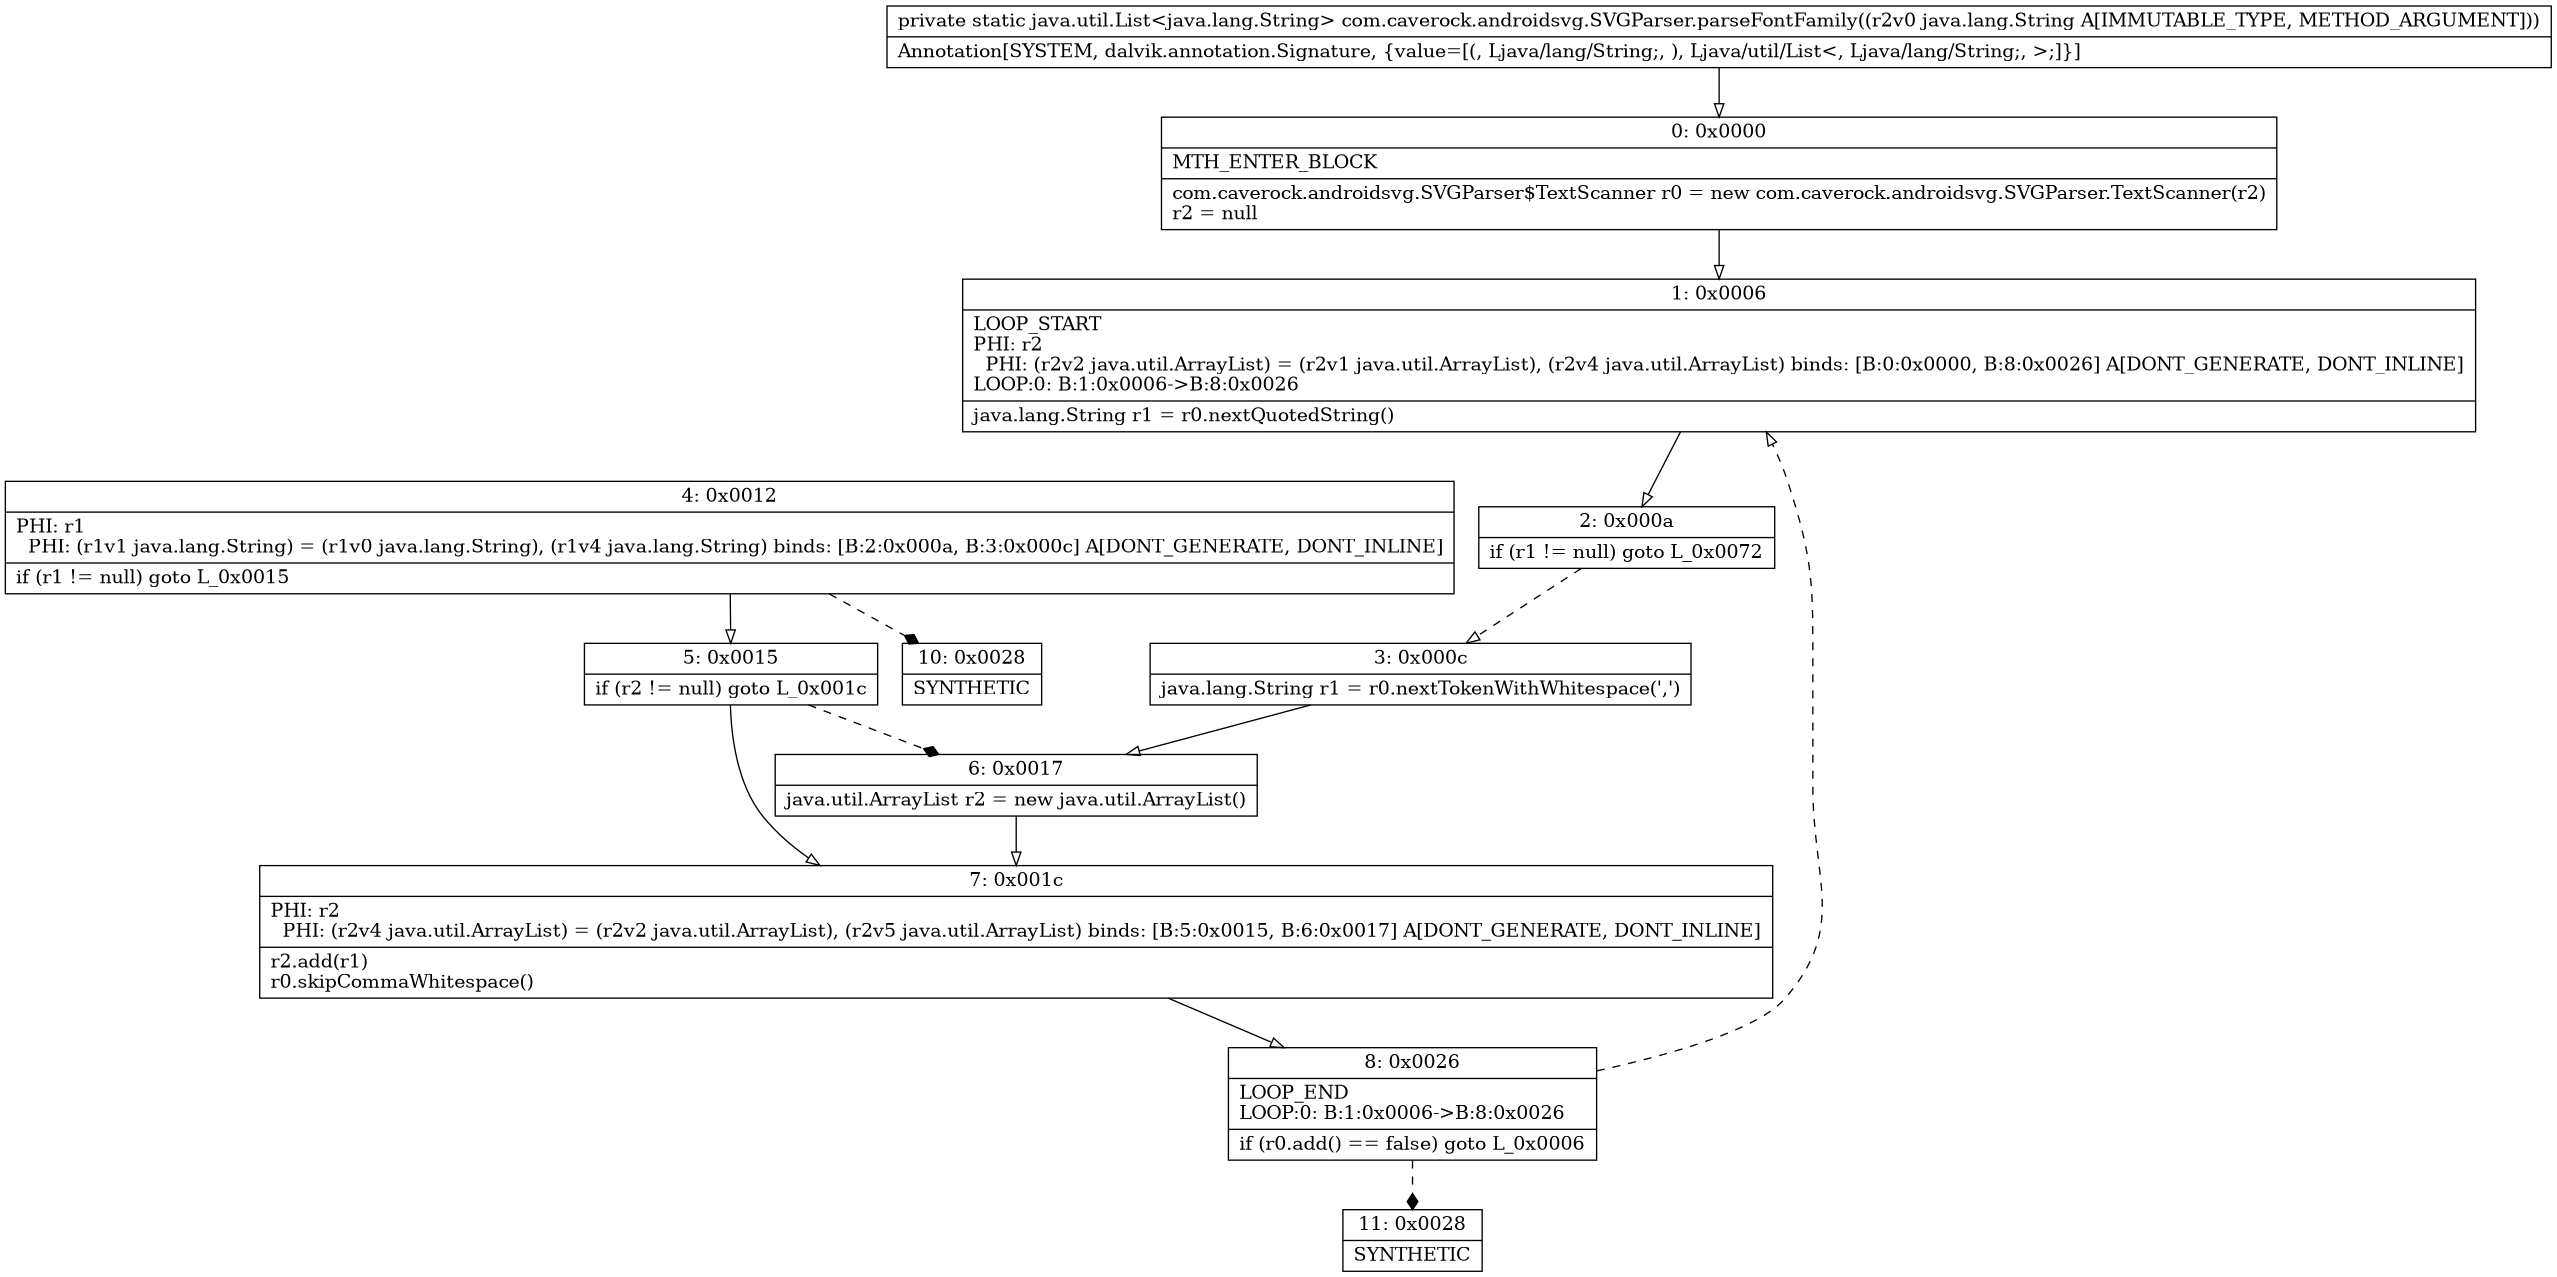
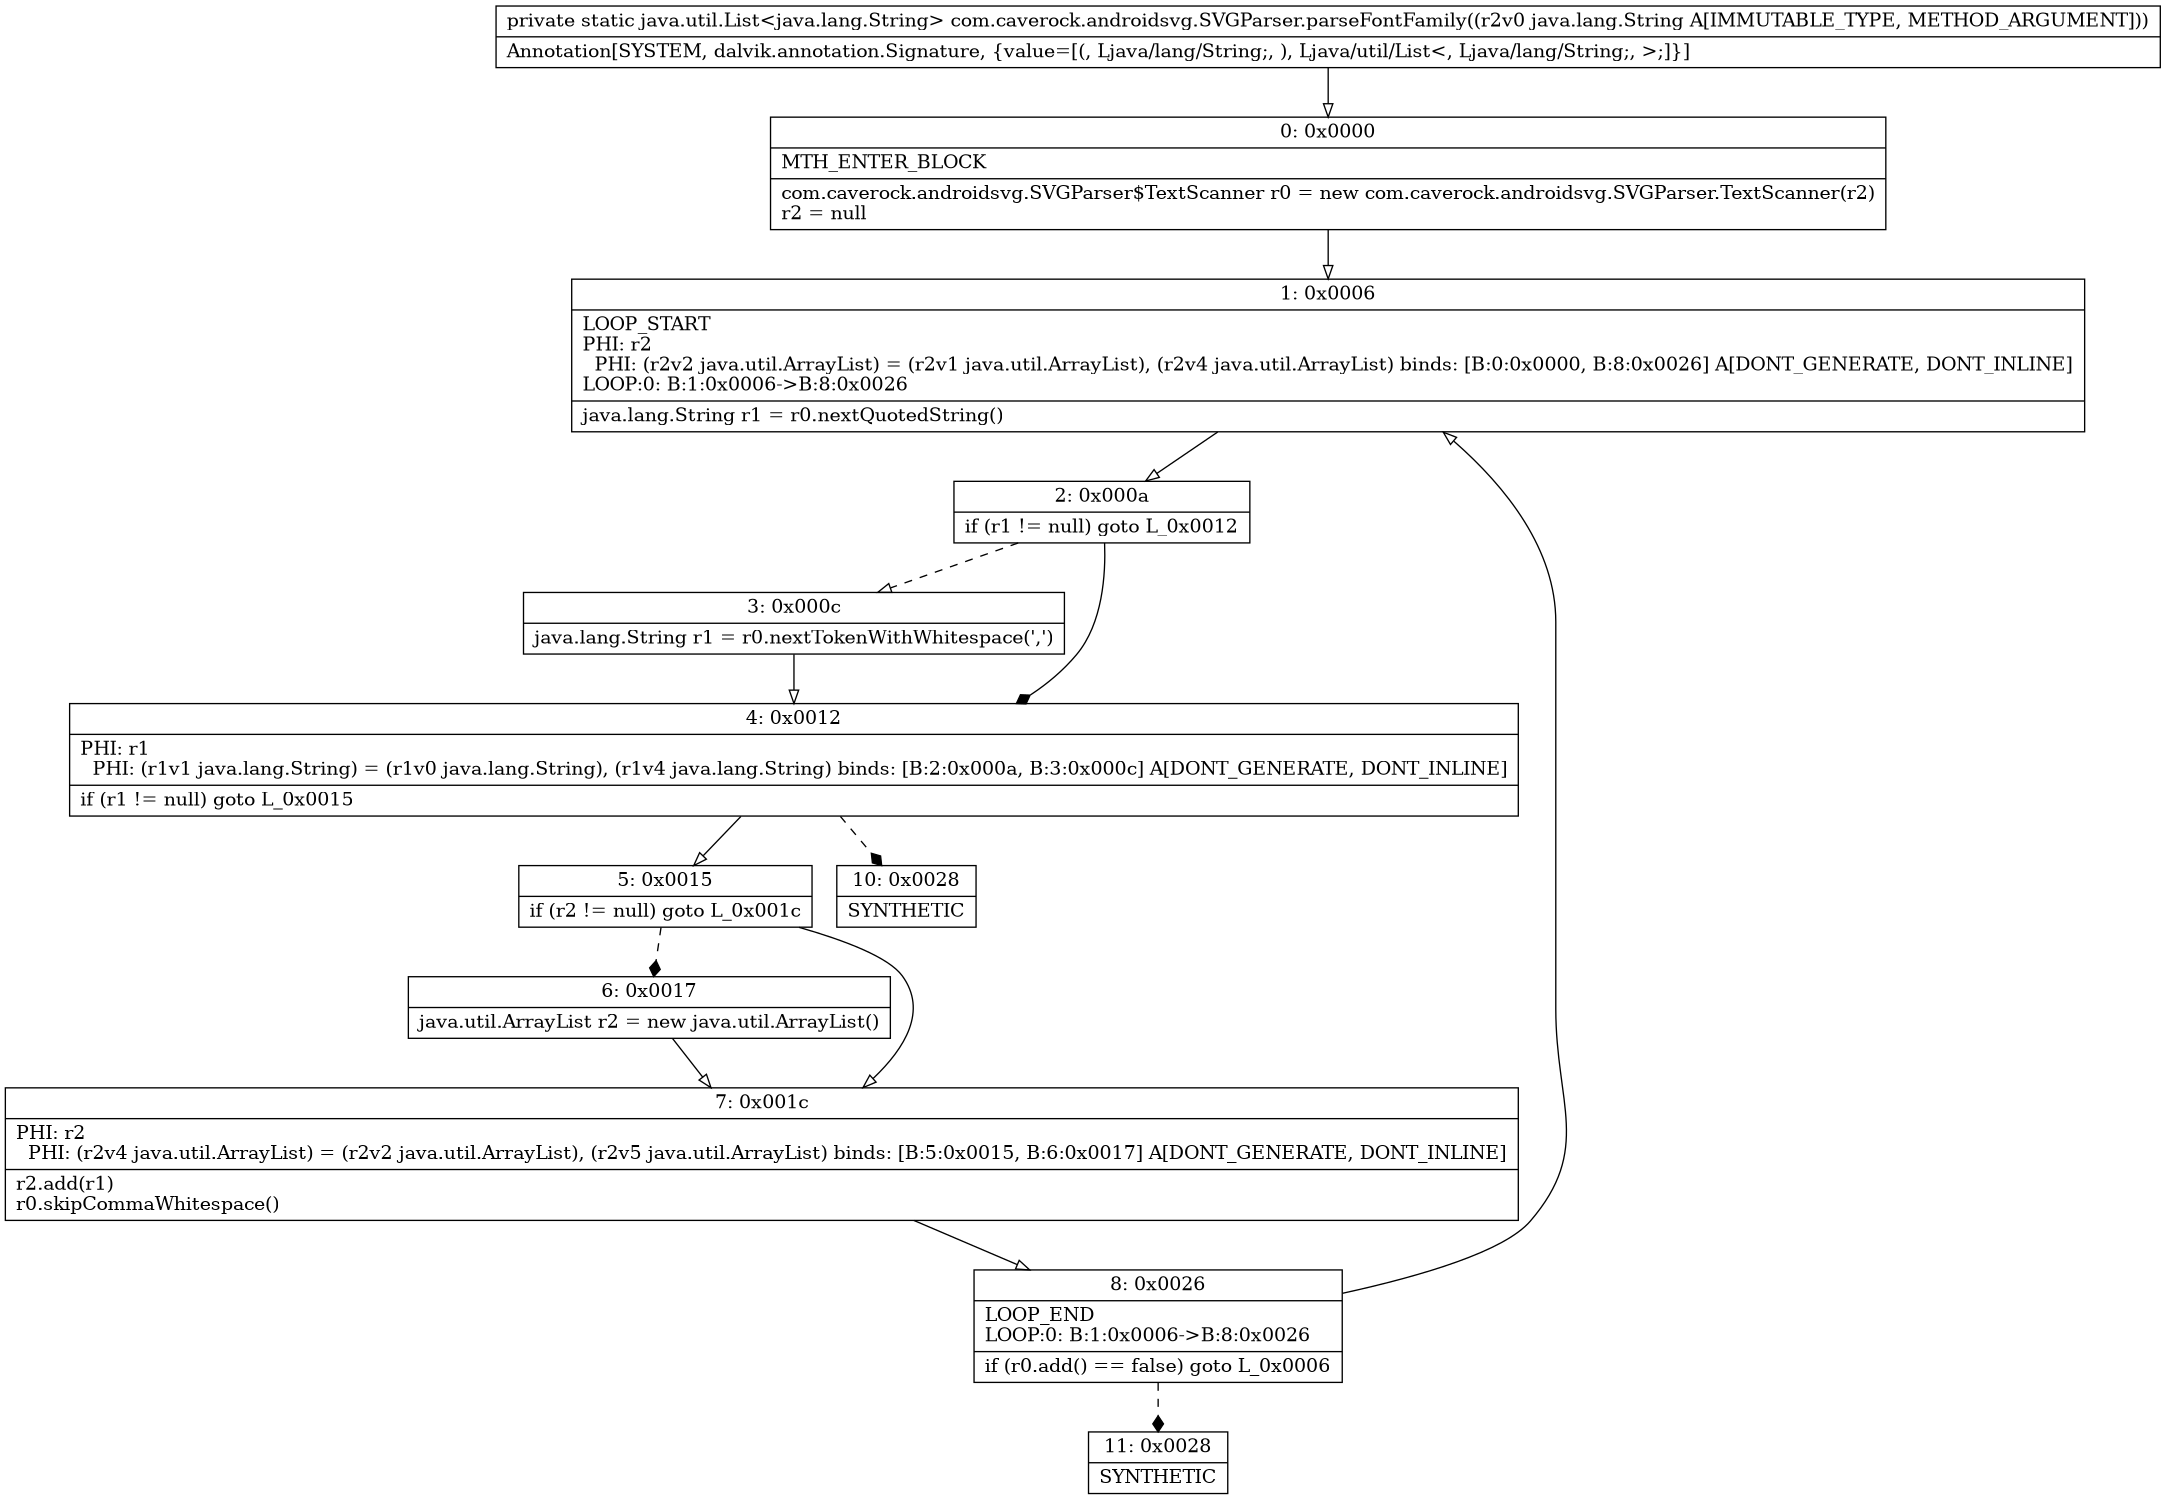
node "2: 0x000a": text "if (r1 != null) goto L_0x0072" -> "if (r1 != null) goto L_0x0012"
edge "2: 0x000a" -> "4: 0x0012": added
edge "3: 0x000c" -> "6: 0x0017": now "3: 0x000c" -> "4: 0x0012"
edge "8: 0x0026" -> "1: 0x0006": style dashed -> solid
